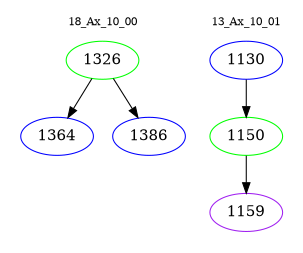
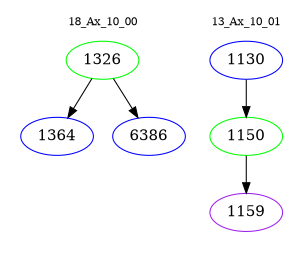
node "1386": label "1386" -> "6386"
